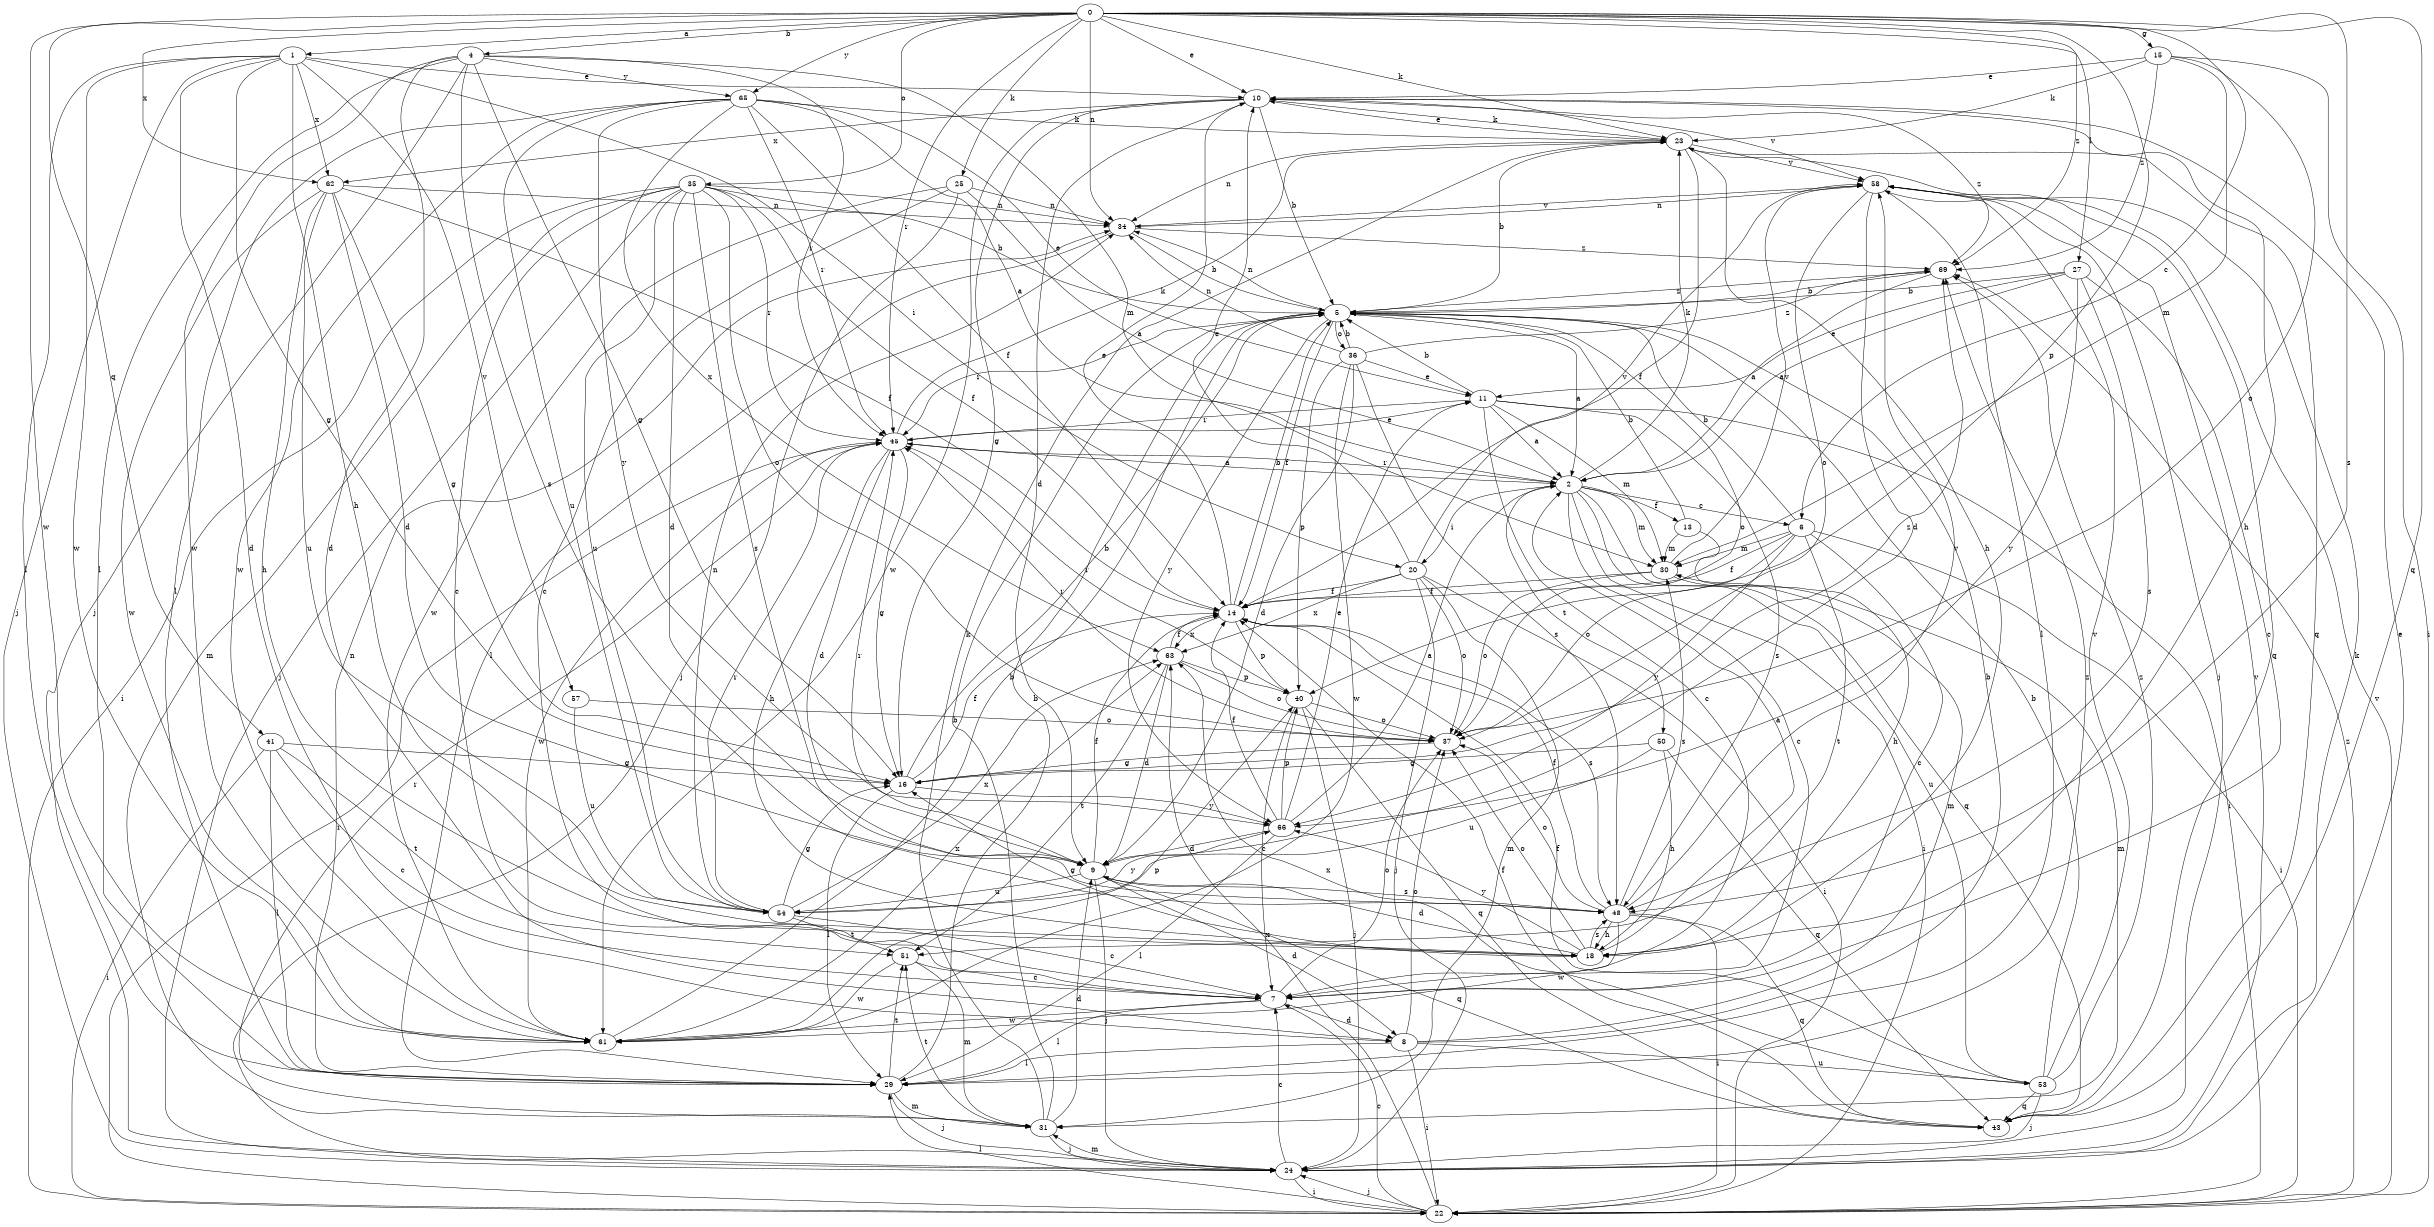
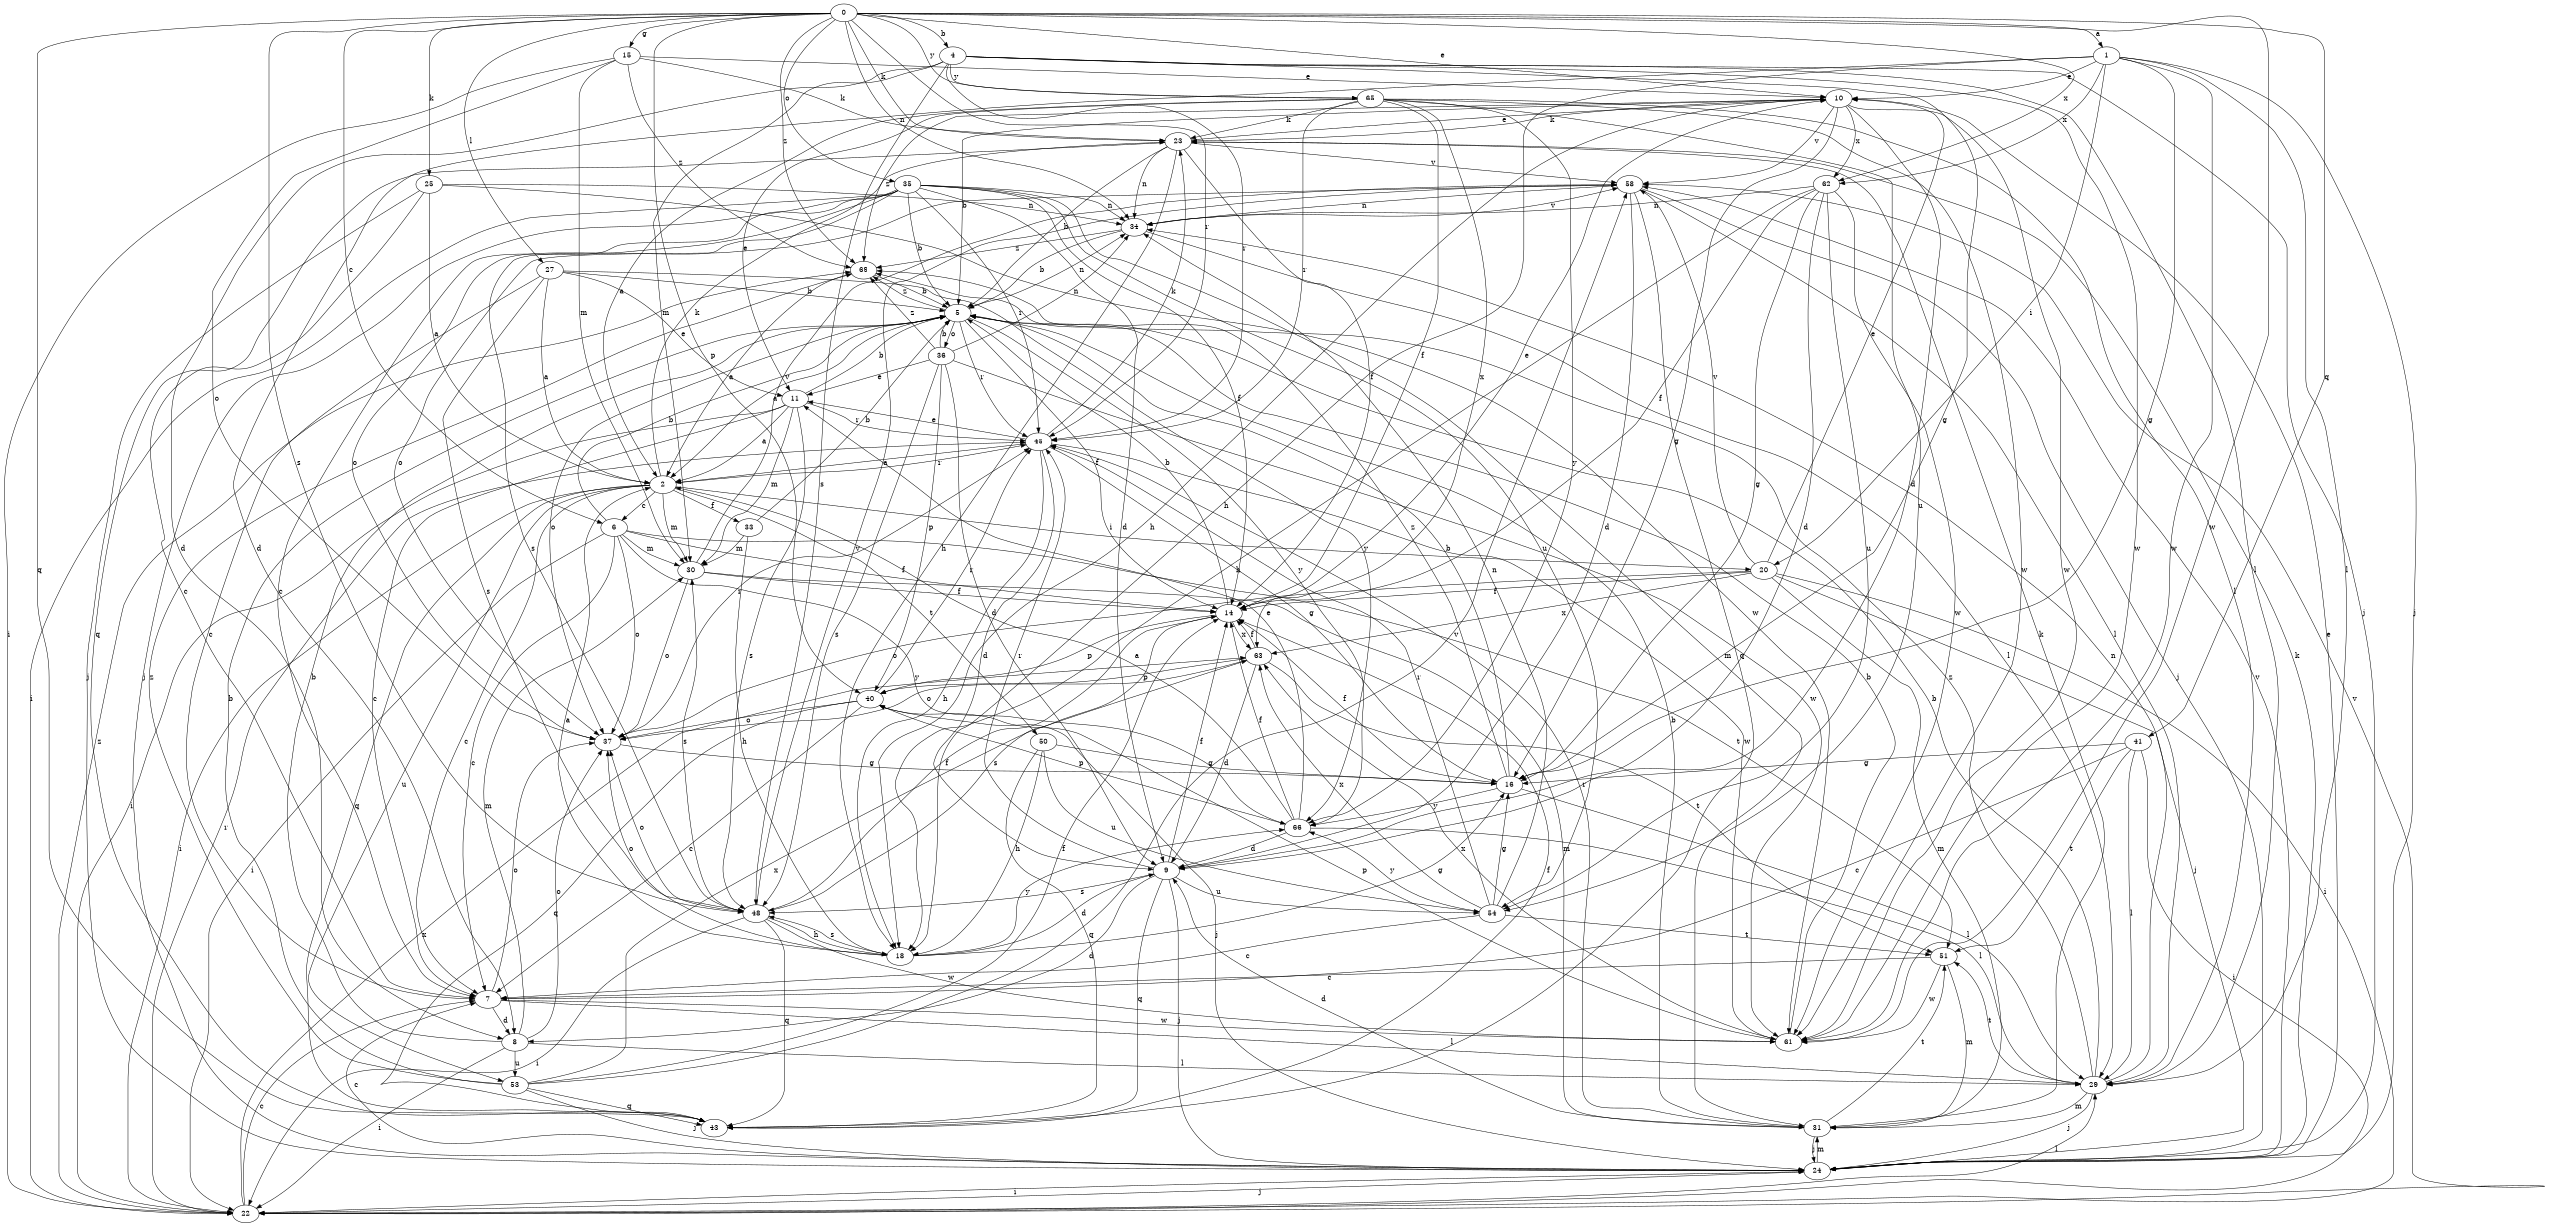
node "13": label "13" -> "33"
node "57": removed
